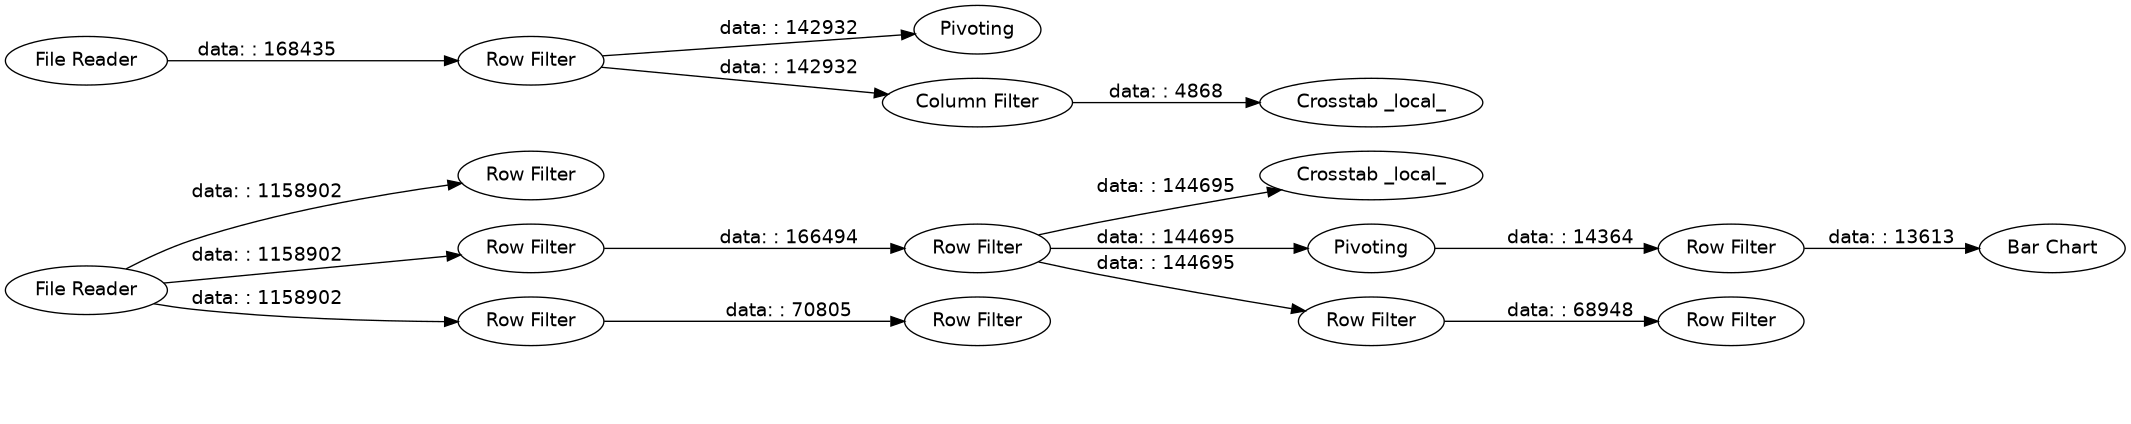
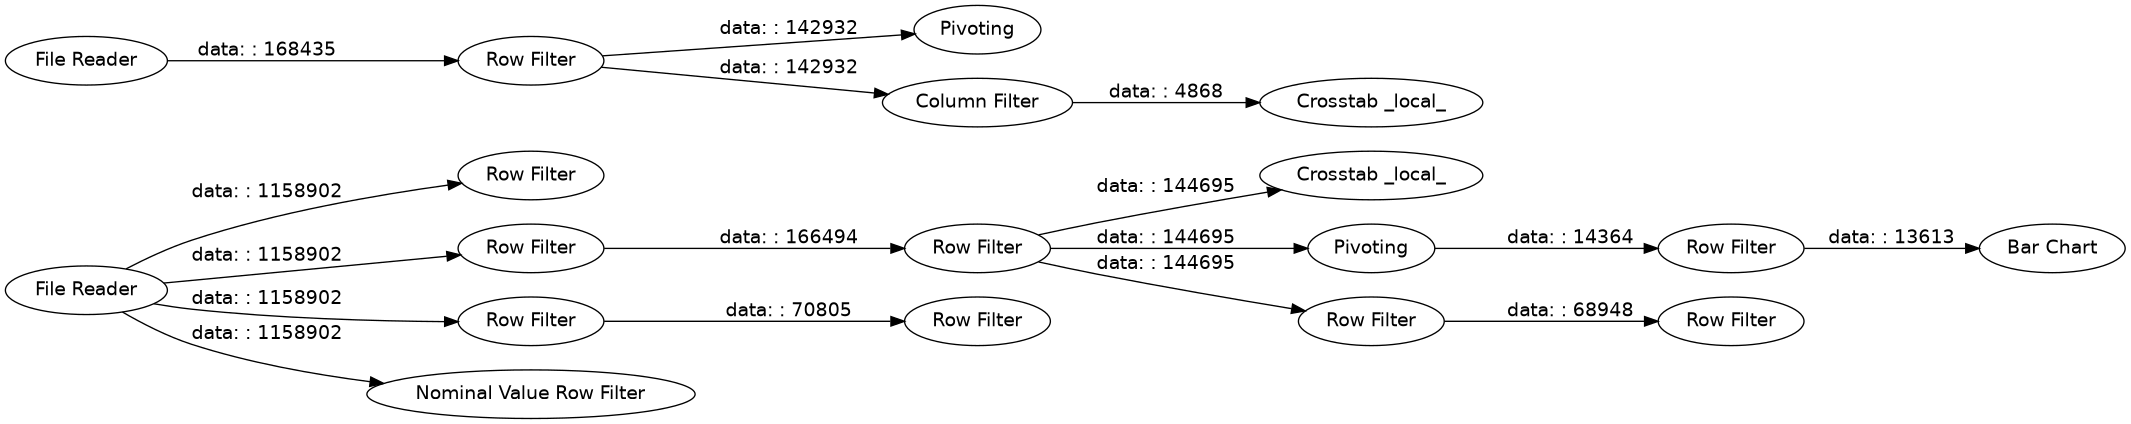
node "Nominal Value Row Filter": added
